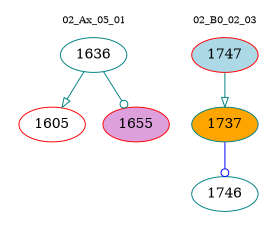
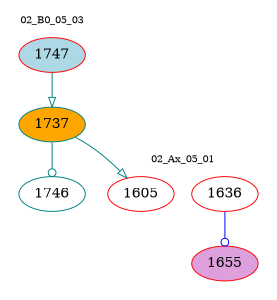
cluster "02_B0_02_03": label "02_B0_02_03" -> "02_B0_05_03"
node "1636": color teal -> red
edge "1636" -> "1605": now "1737" -> "1605"
edge "1636" -> "1655": color teal -> blue
edge "1737" -> "1746": color blue -> teal
